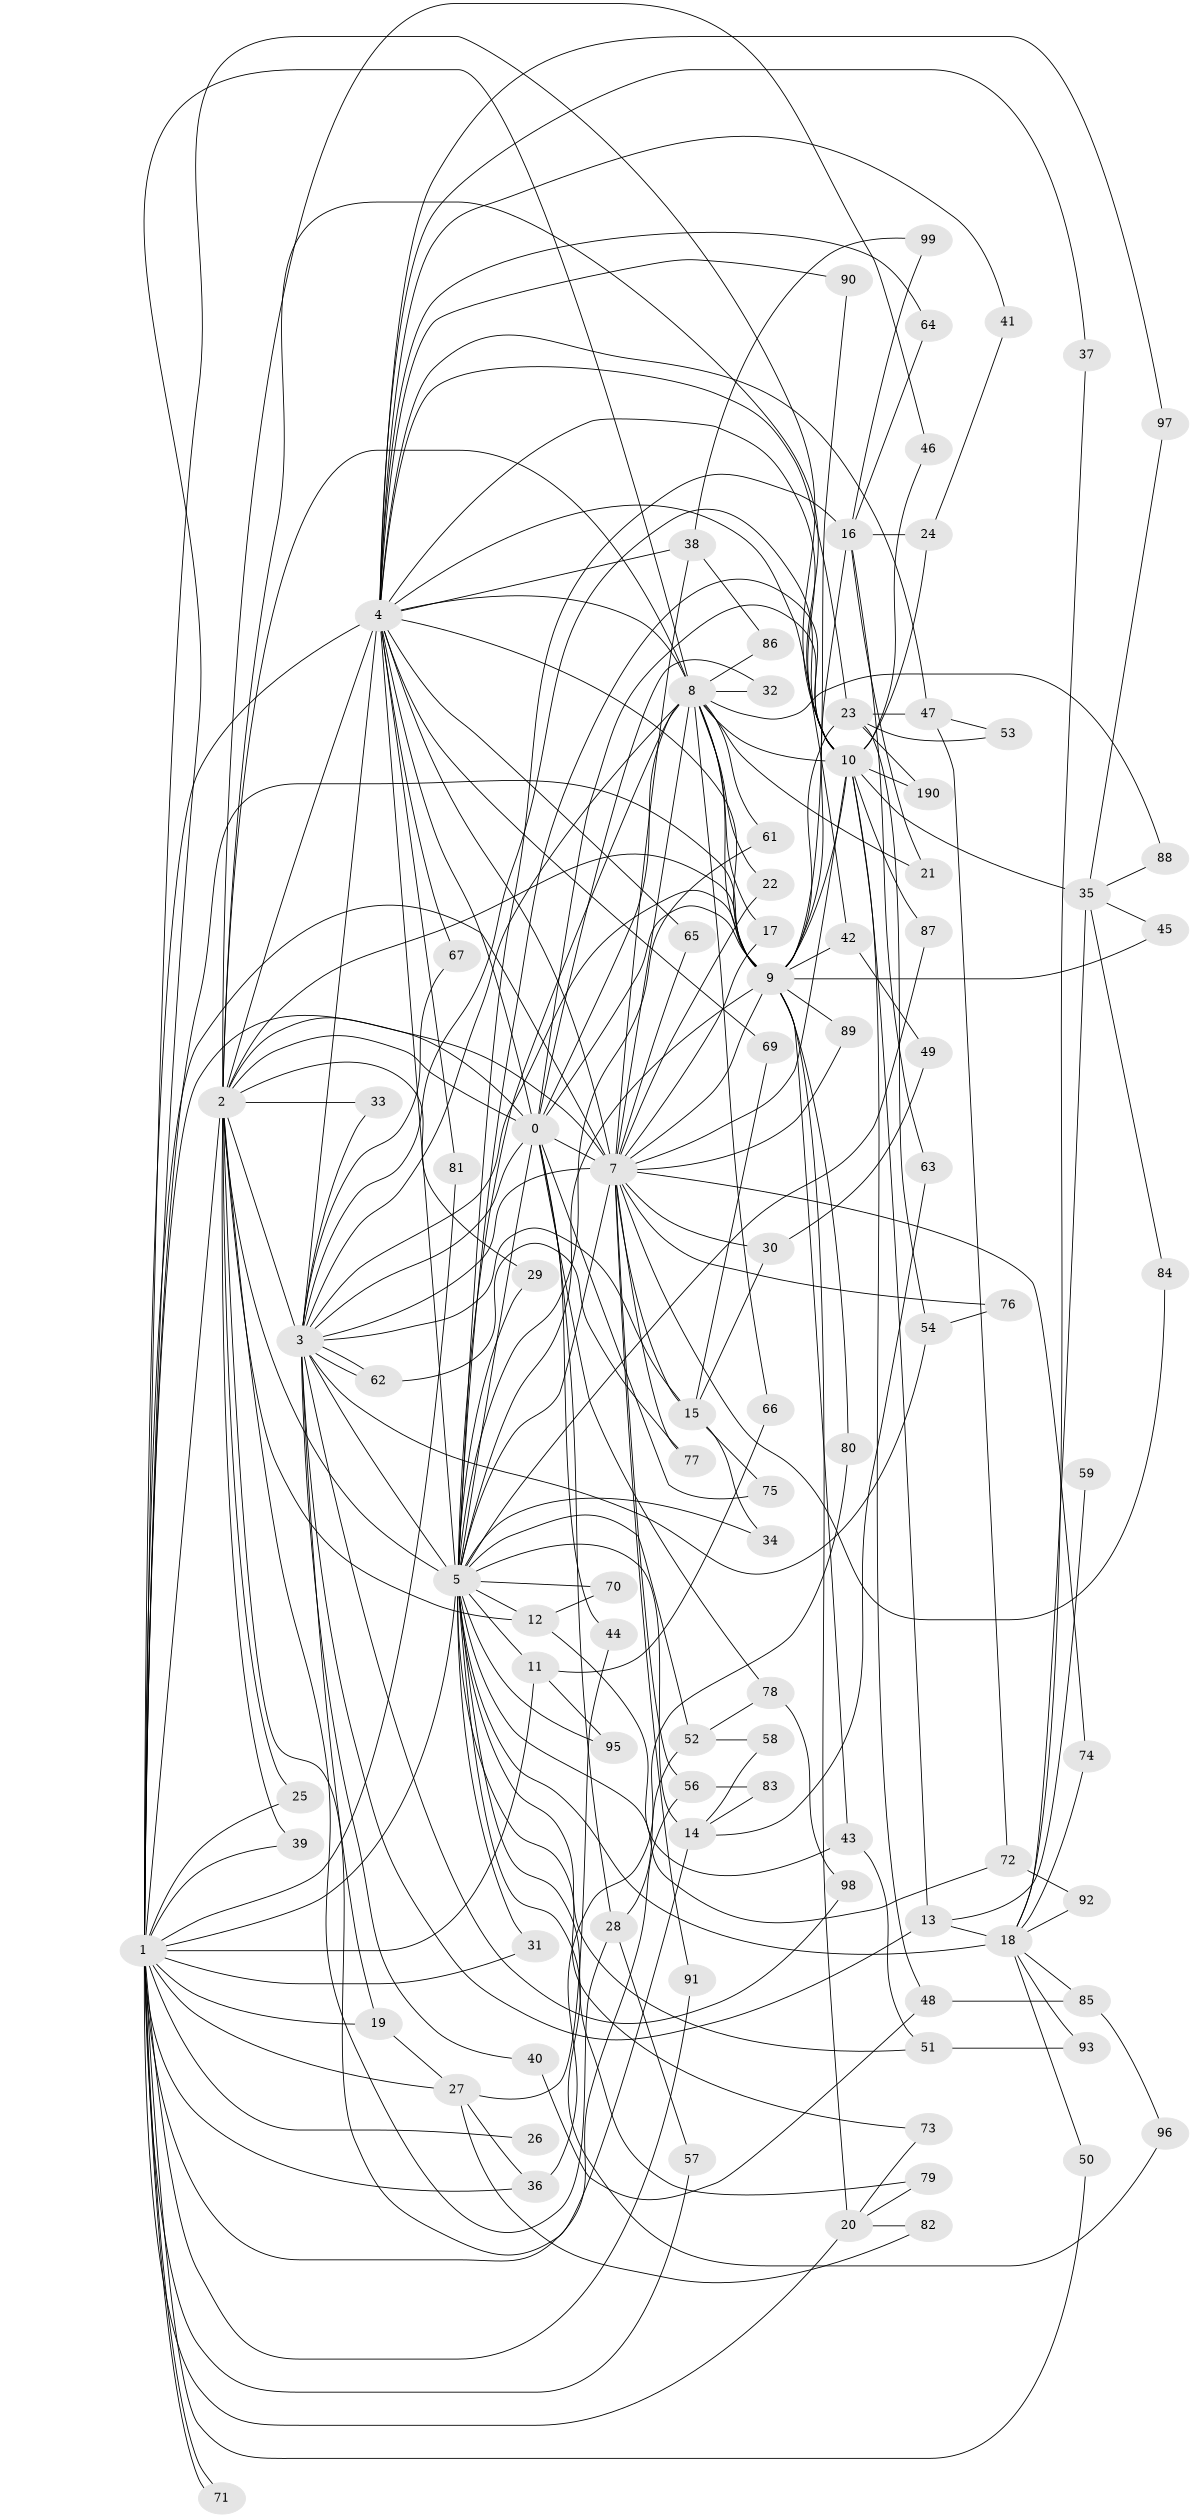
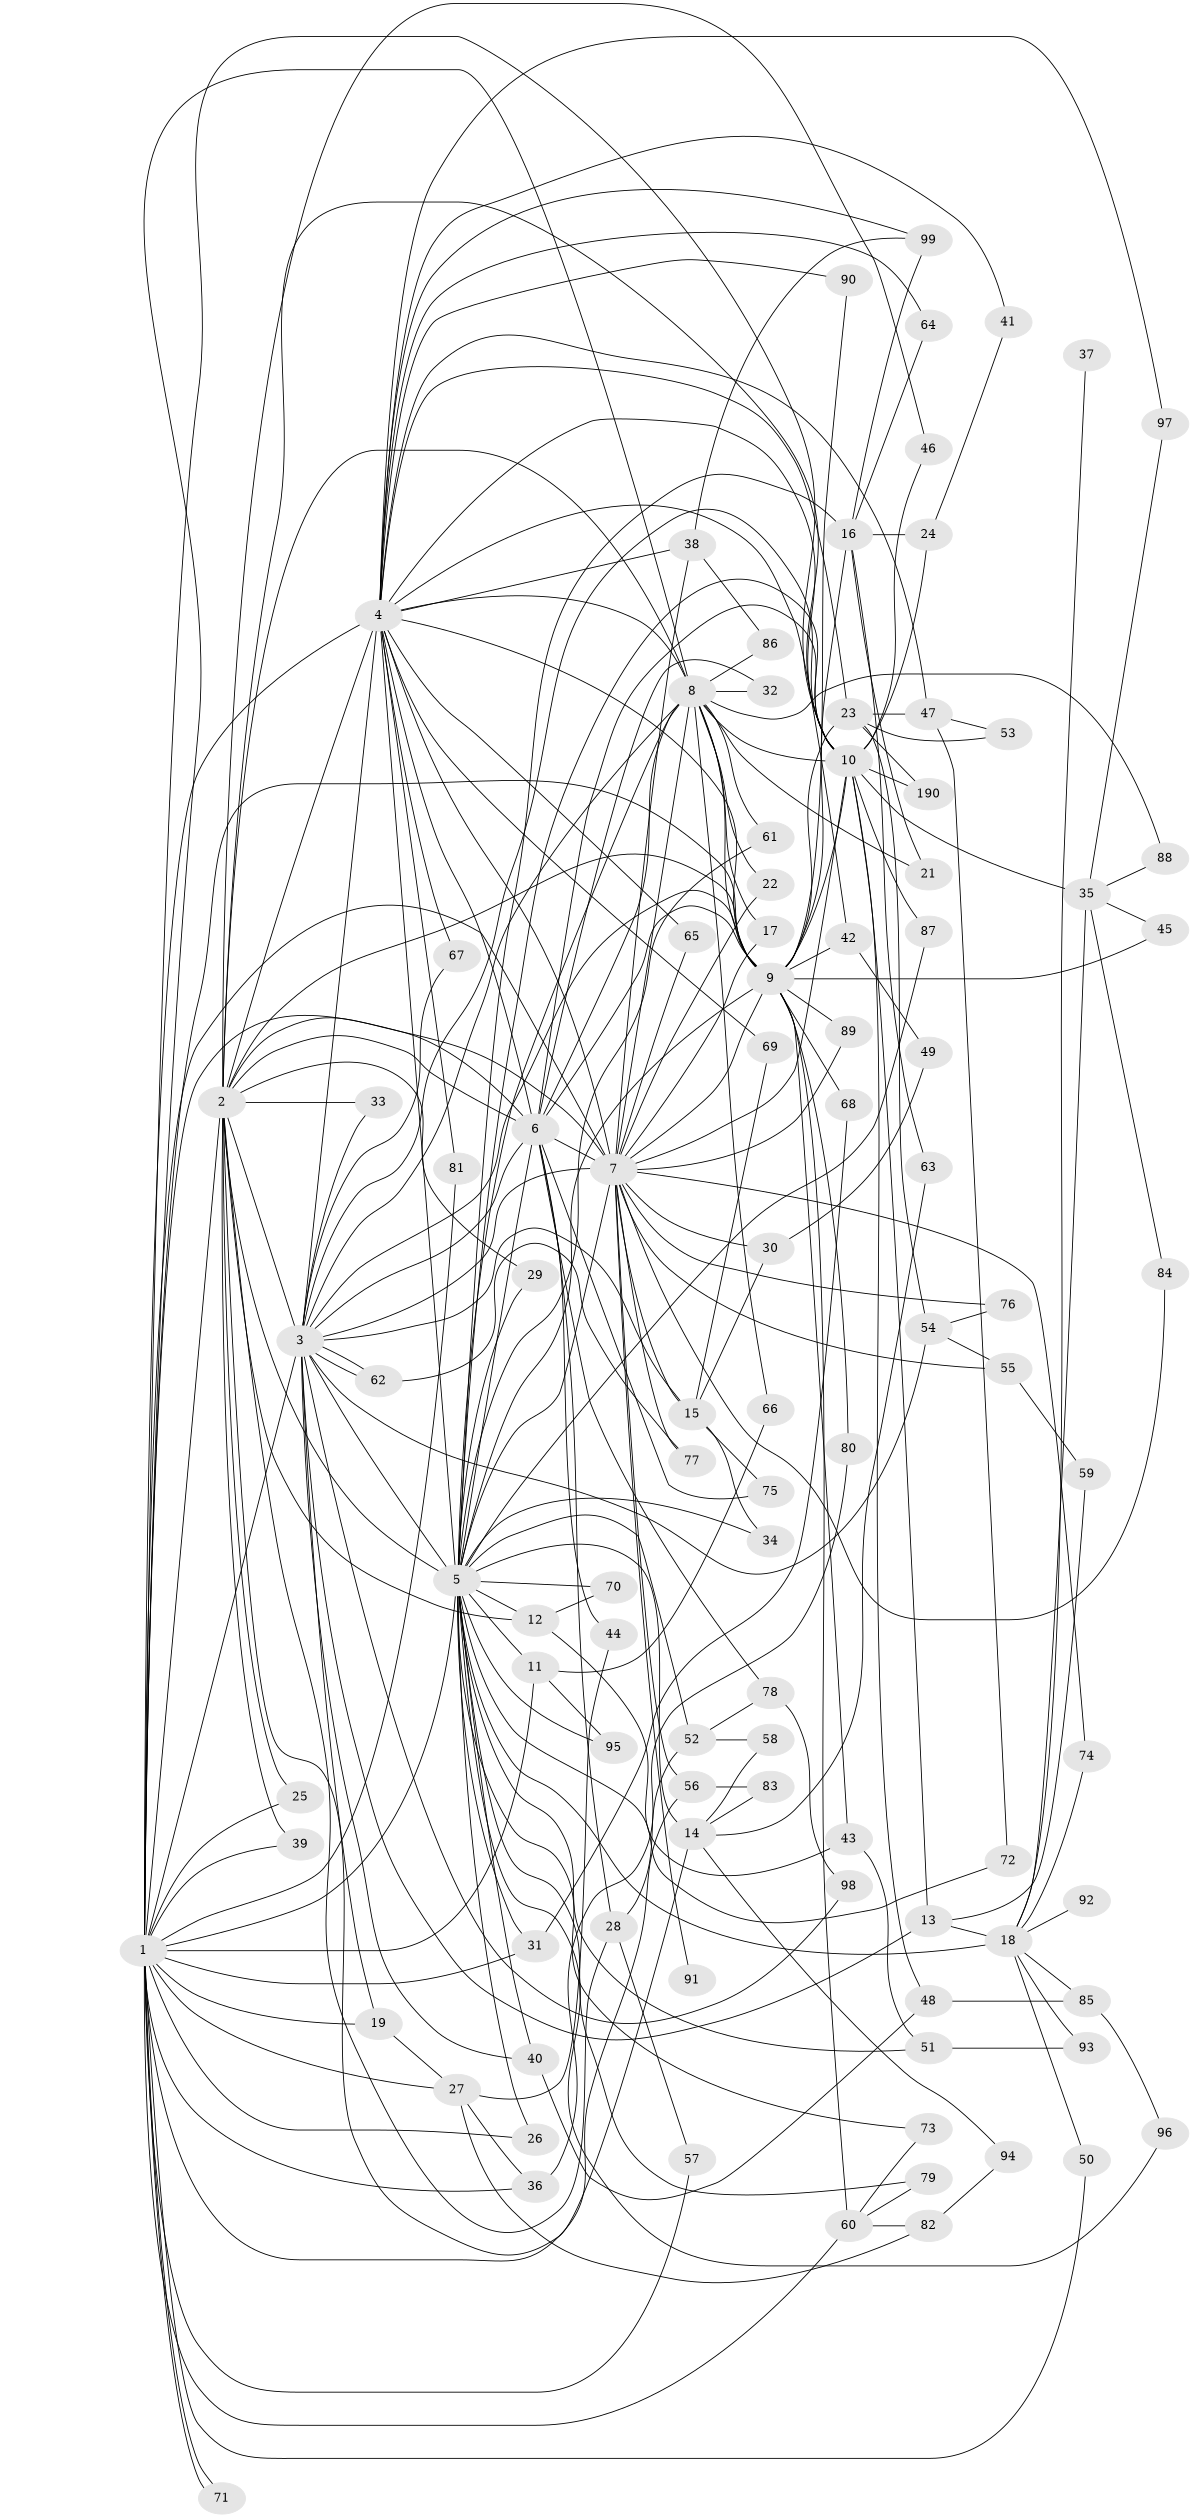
edge "37" -- "4": now "99" -- "4"
node "68": added
node "0": label "0" -> "6"
node "55": added
edge "5" -- "26": added
edge "72" -- "92": removed
edge "5" -- "40": added
node "94": added
node "20": label "20" -> "60"
edge "1" -- "91": now "1" -- "3"
